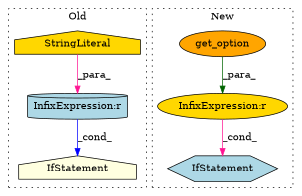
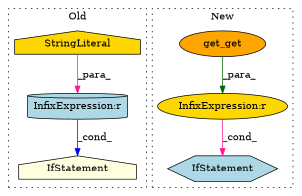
node "get_option": label "get_option" -> "get_get"
